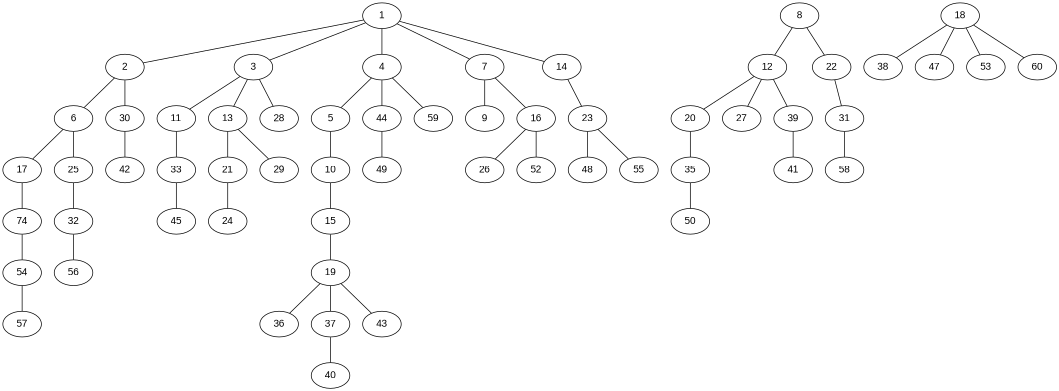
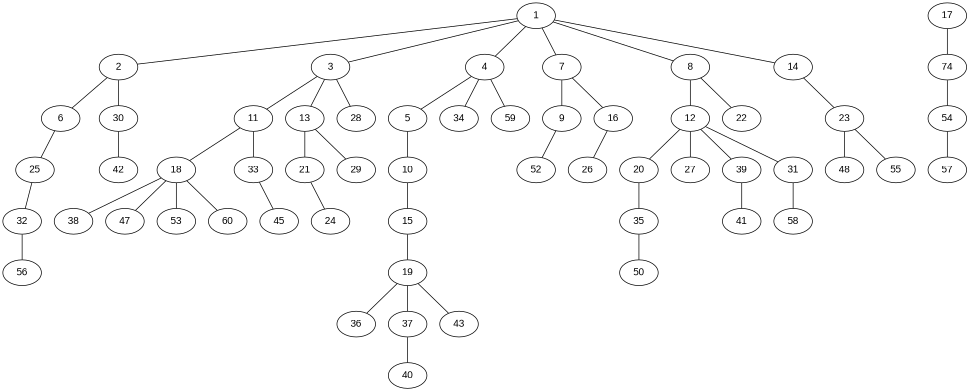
edge "1" -- "8": added
edge "22" -- "31": now "12" -- "31"
node "44": label "44" -> "34"
edge "6" -- "17": removed
edge "11" -- "18": added
edge "16" -- "52": now "9" -- "52"
node "49": removed
